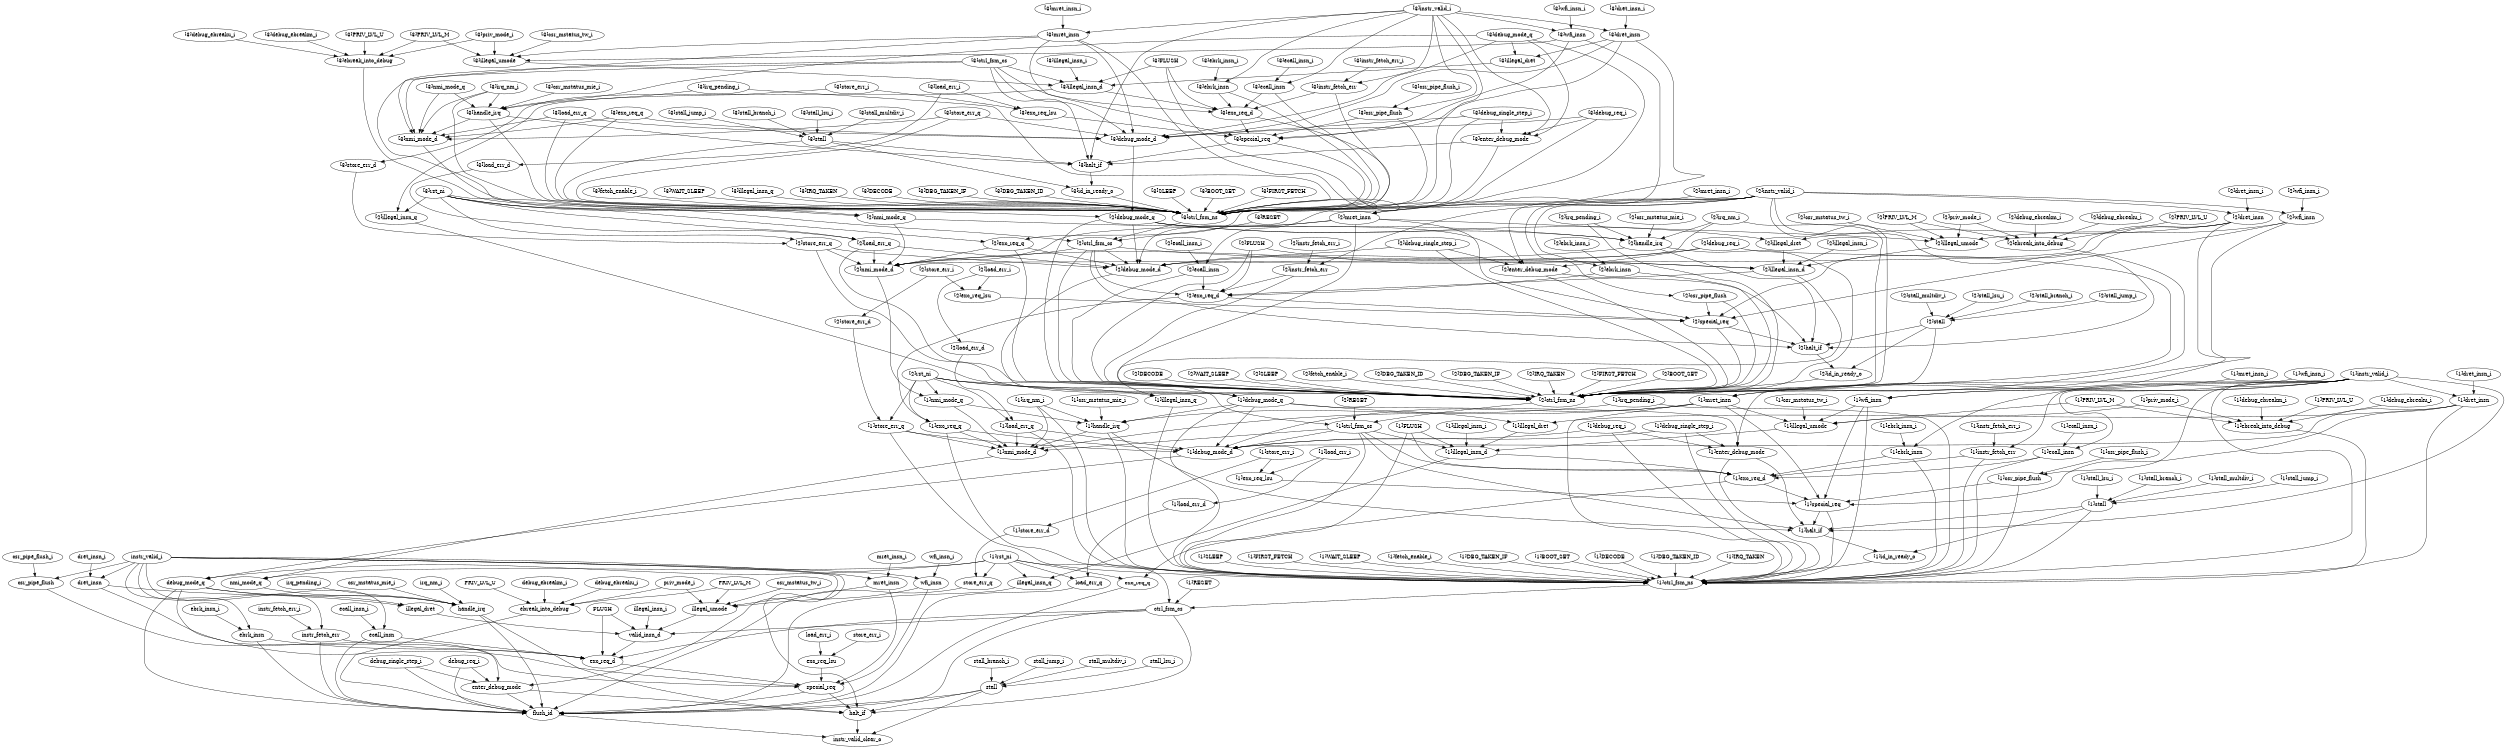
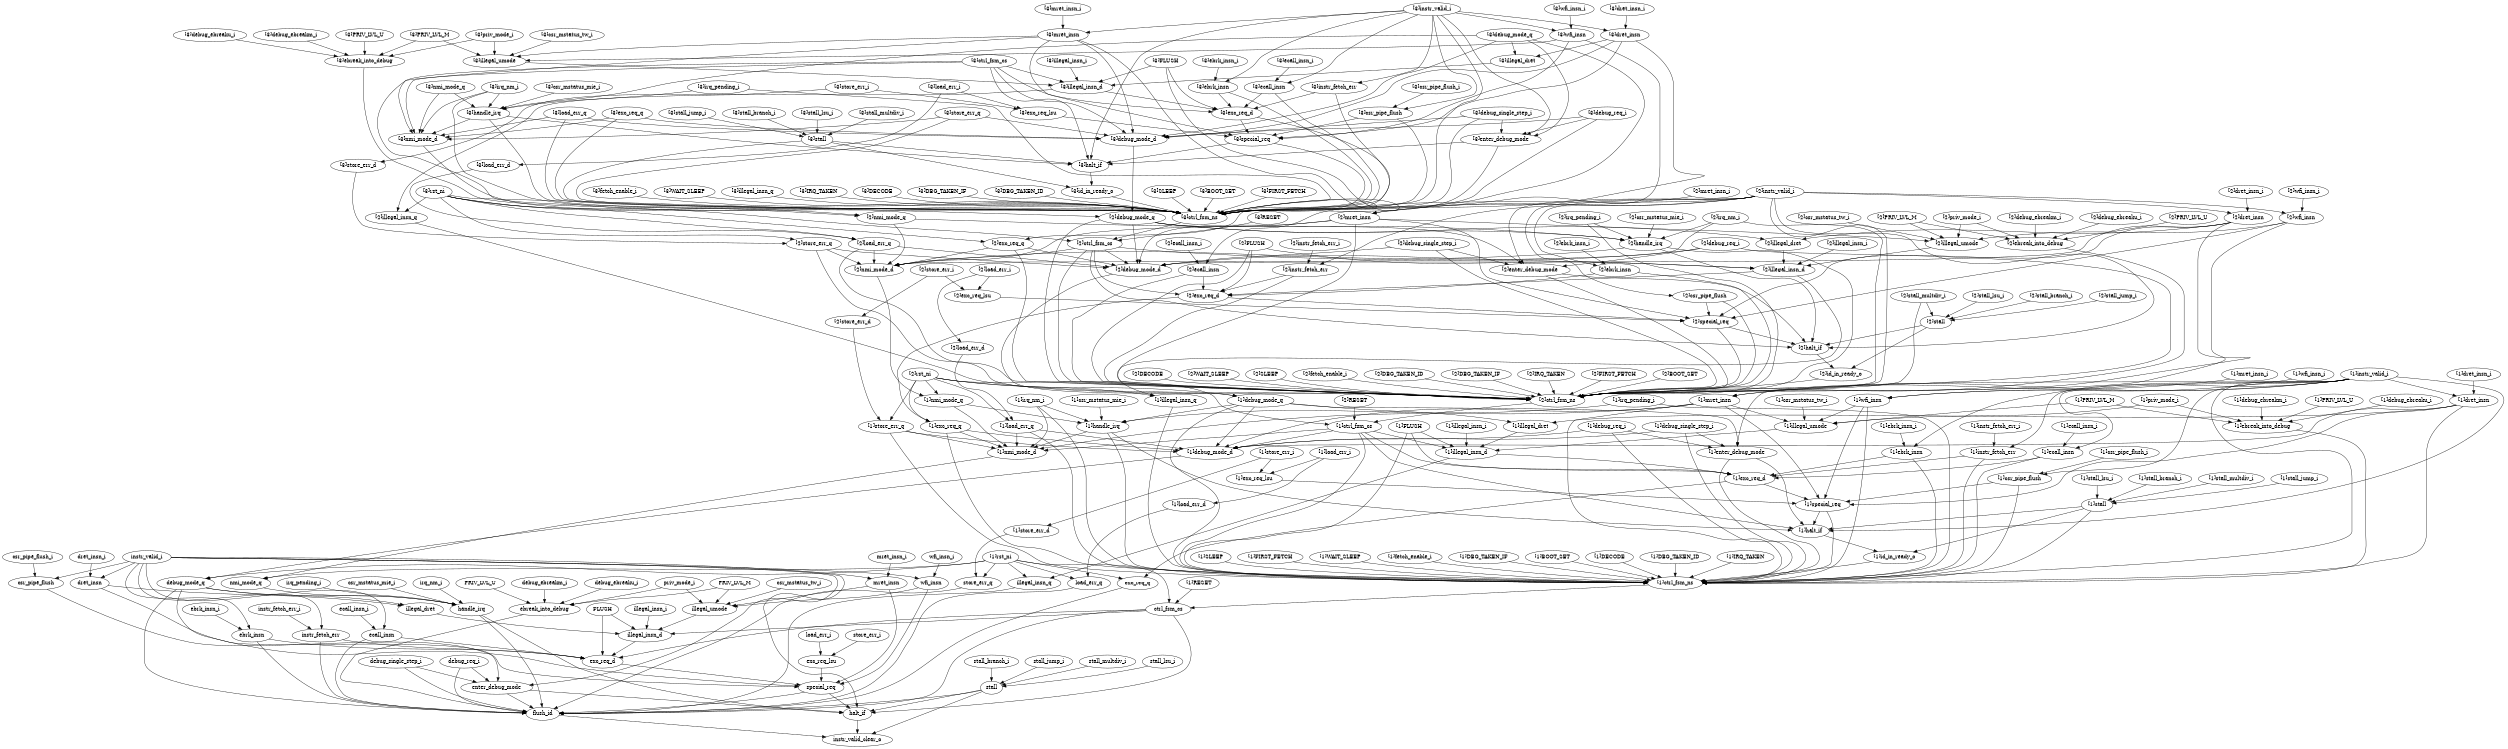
node "[3]instr_fetch_err_i": removed
edge "[2]stall" -> "[2]ctrl_fsm_ns": now "[2]stall_multdiv_i" -> "[2]ctrl_fsm_ns"
node "valid_insn_d": label "valid_insn_d" -> "illegal_insn_d"
